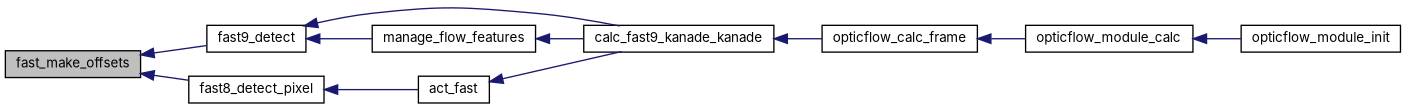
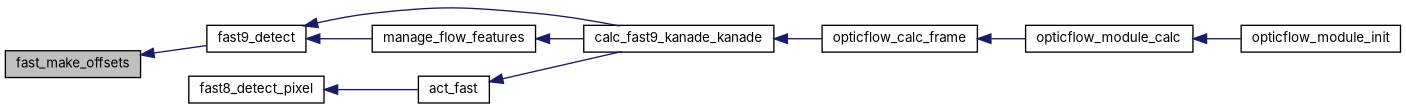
edge "fast8_detect_pixel" -> "fast_make_offsets": removed
